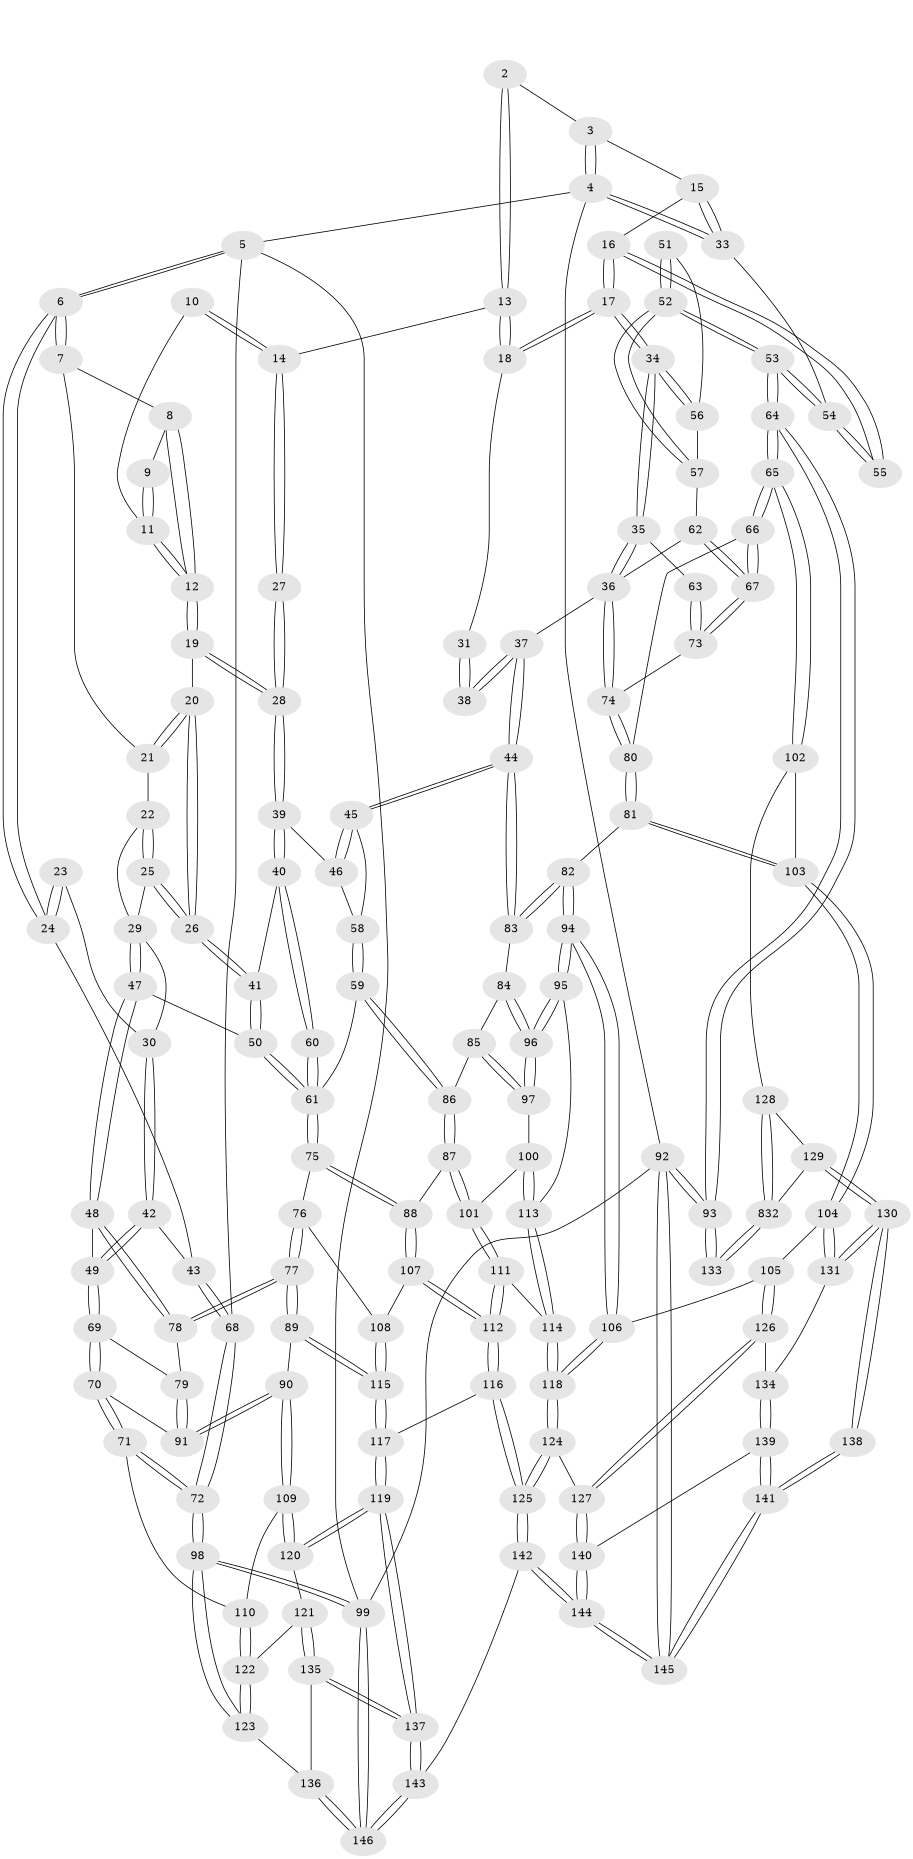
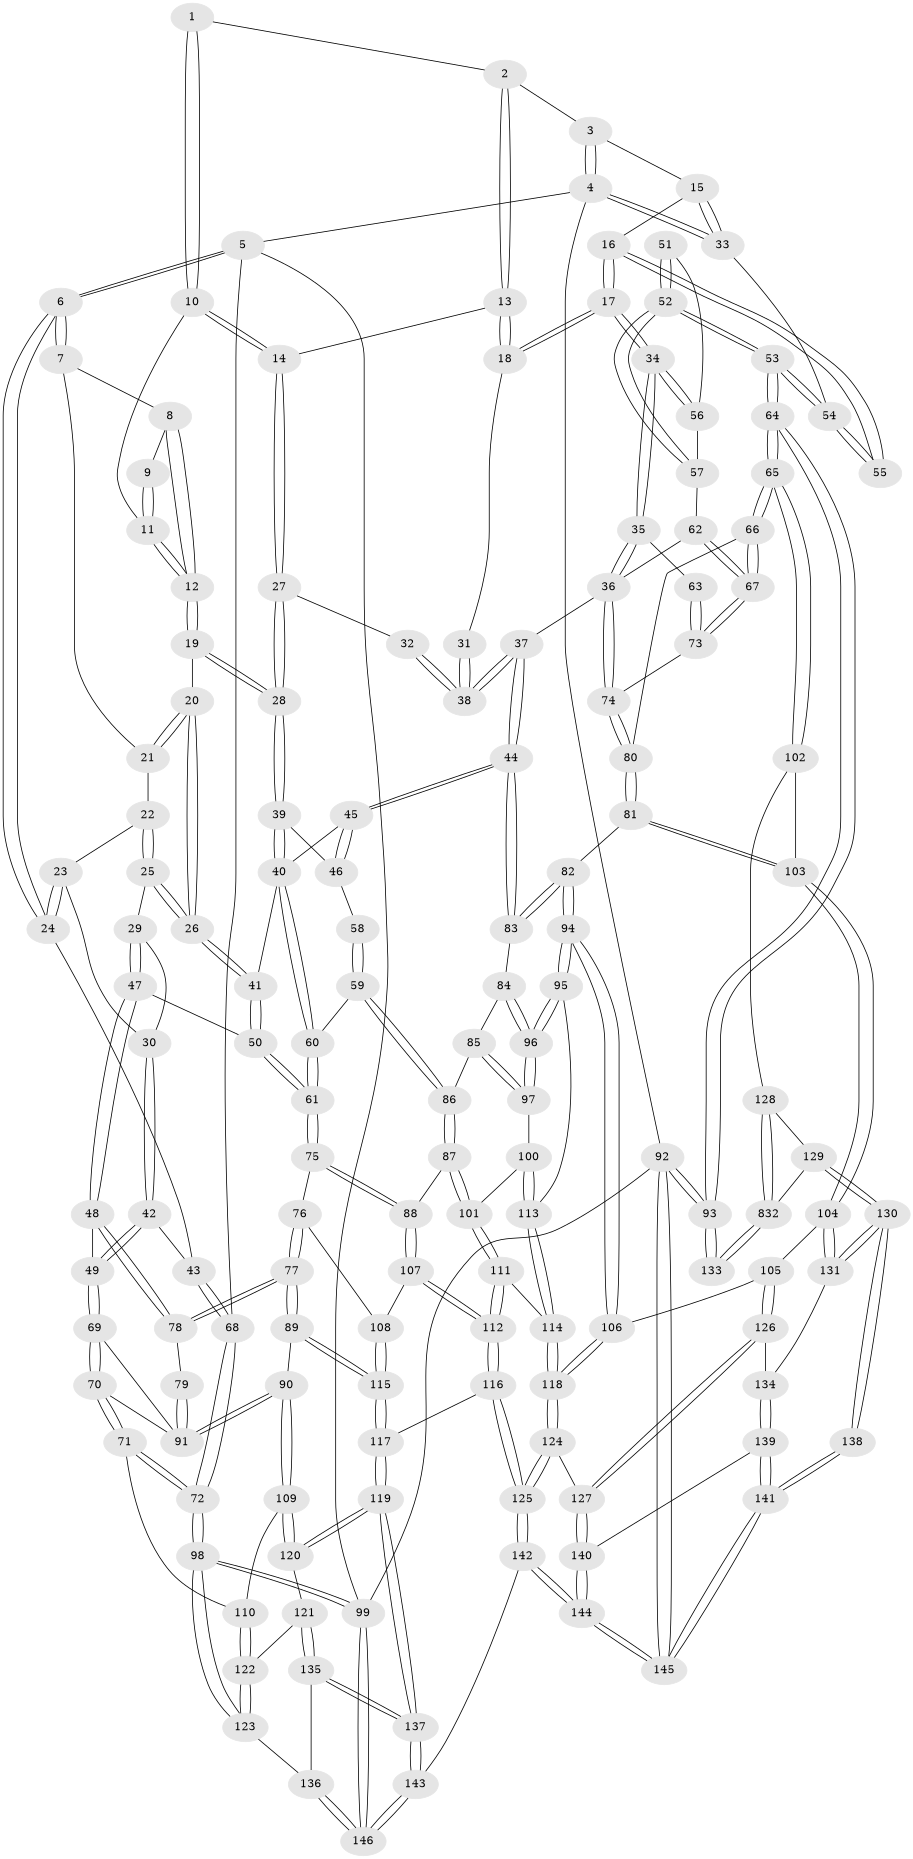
node "1": added
node "32": added
edge "22" -- "29": now "22" -- "23"
edge "45" -- "58": now "45" -- "40"
edge "59" -- "61": now "59" -- "60"
edge "69" -- "79": now "69" -- "91"
